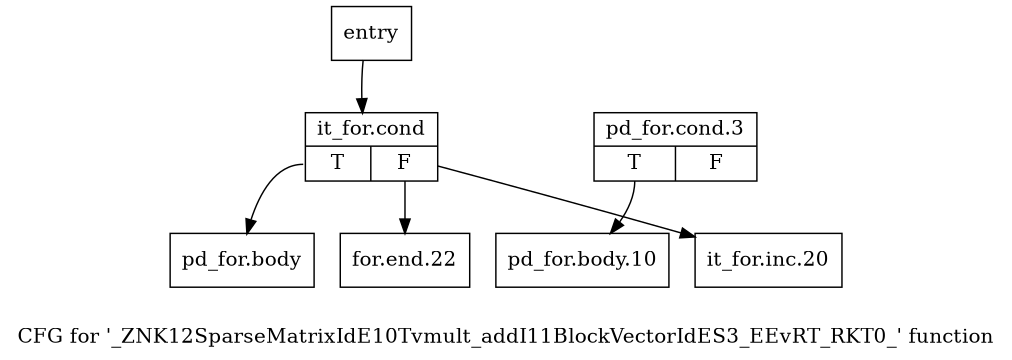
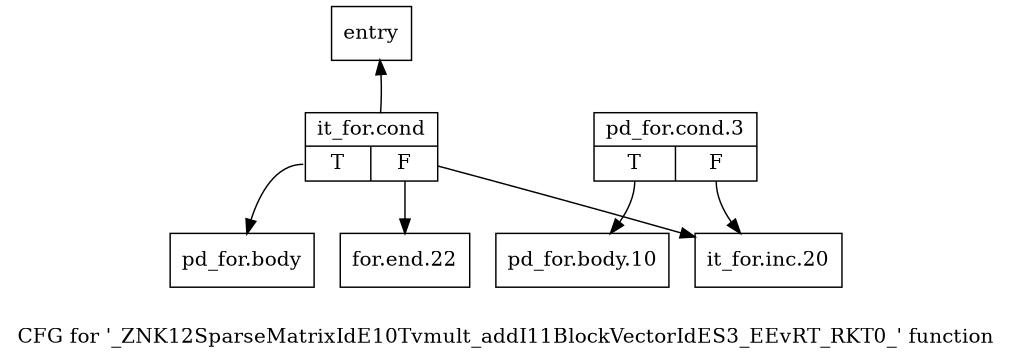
edge "entry" -> "it_for.cond": reversed
edge "pd_for.cond.3" -> "it_for.inc.20": added
